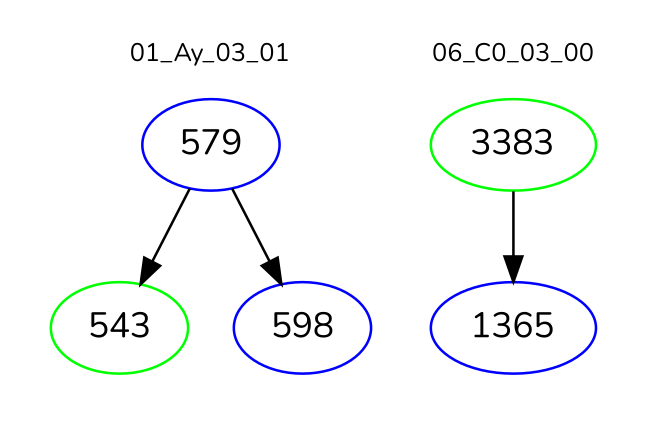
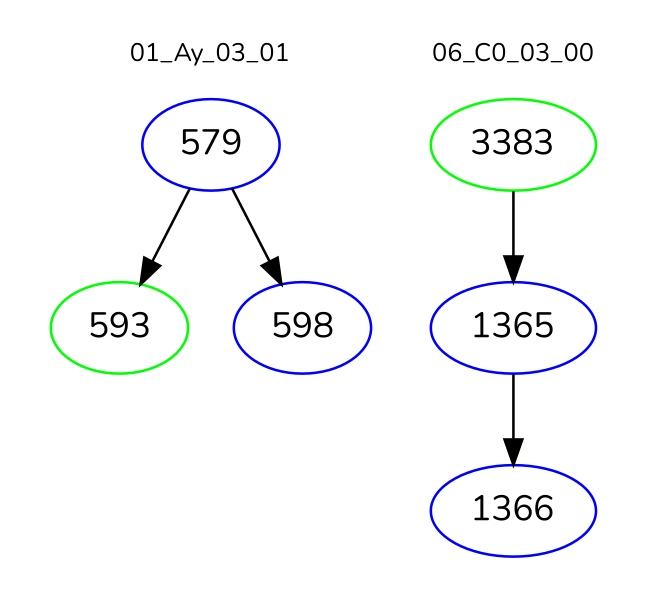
node "543": label "543" -> "593"
node "1366": added
